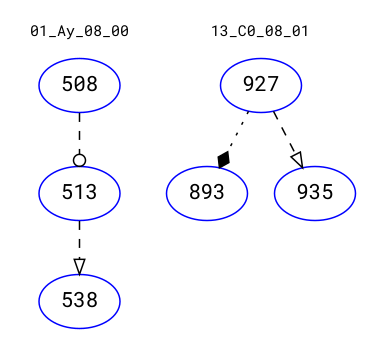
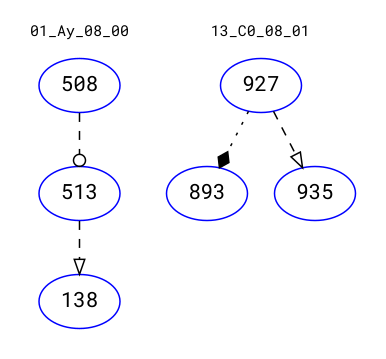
node "538": label "538" -> "138"
